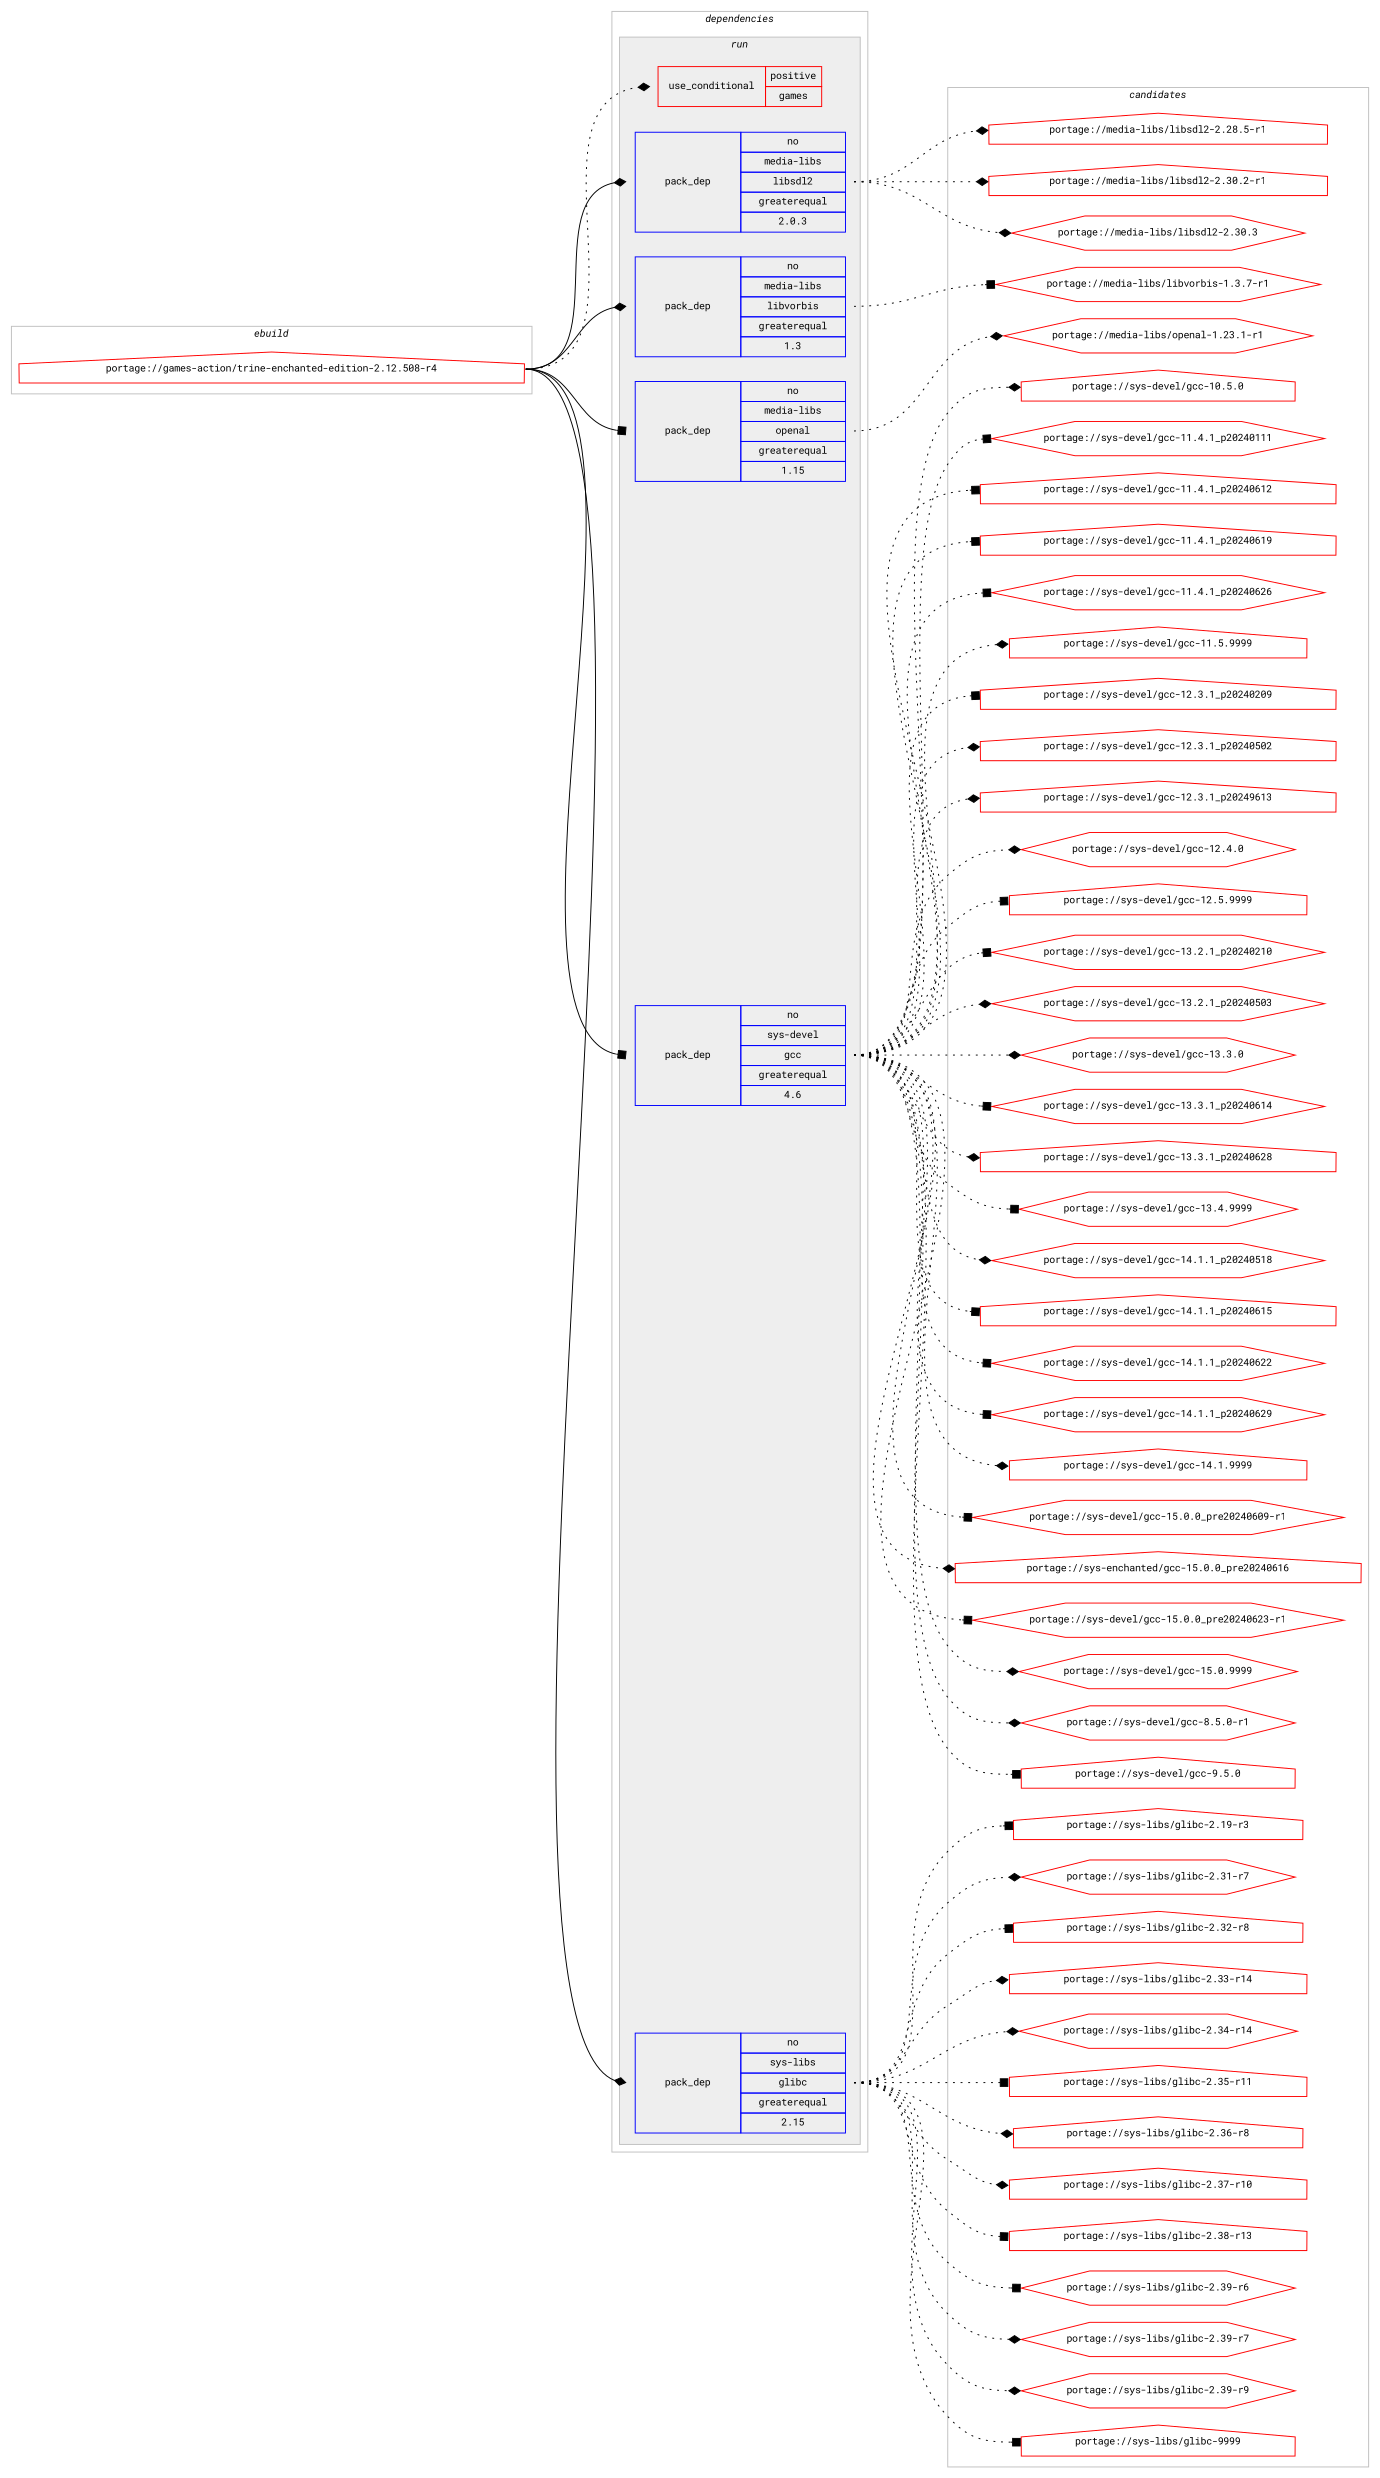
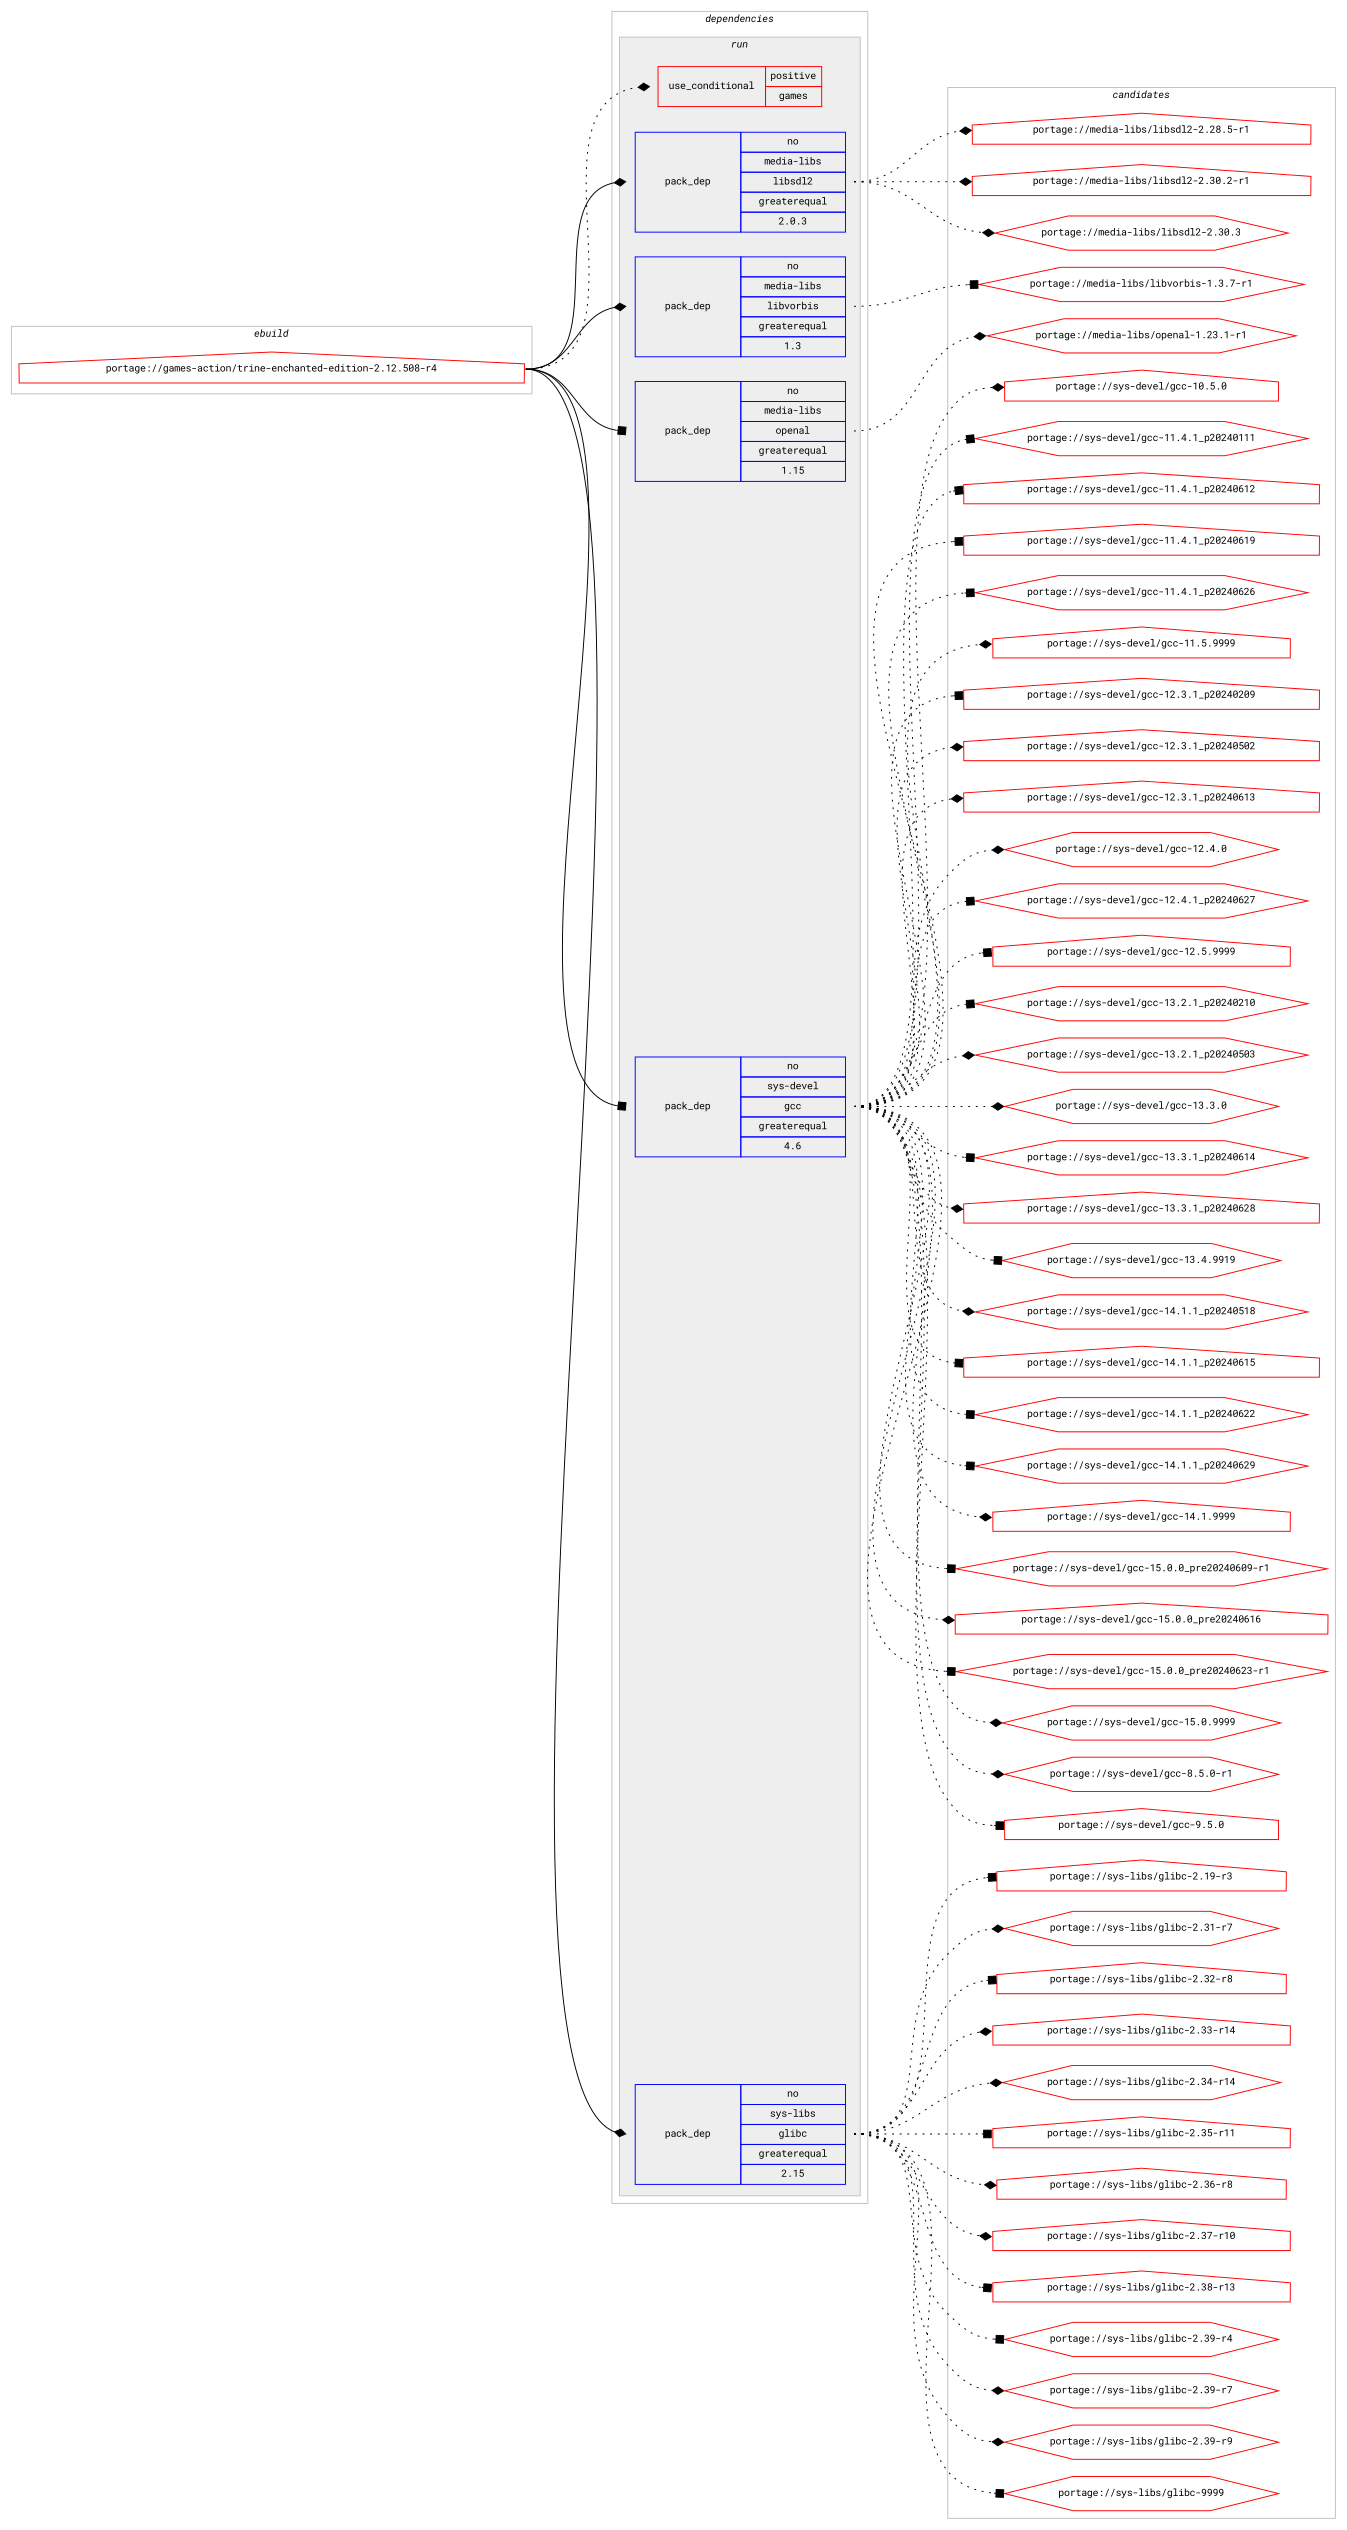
node "portage://sys-devel/gcc-12.3.1_p20249613": label "portage://sys-devel/gcc-12.3.1_p20249613" -> "portage://sys-devel/gcc-12.3.1_p20240613"
node "portage://sys-devel/gcc-12.4.1_p20240627": added
node "portage://sys-devel/gcc-13.4.9999": label "portage://sys-devel/gcc-13.4.9999" -> "portage://sys-devel/gcc-13.4.9919"
node "portage://sys-enchanted/gcc-15.0.0_pre20240616": label "portage://sys-enchanted/gcc-15.0.0_pre20240616" -> "portage://sys-devel/gcc-15.0.0_pre20240616"
node "portage://sys-libs/glibc-2.39-r6": label "portage://sys-libs/glibc-2.39-r6" -> "portage://sys-libs/glibc-2.39-r4"
node "portage://sys-libs/glibc-9999": shape house -> hexagon
